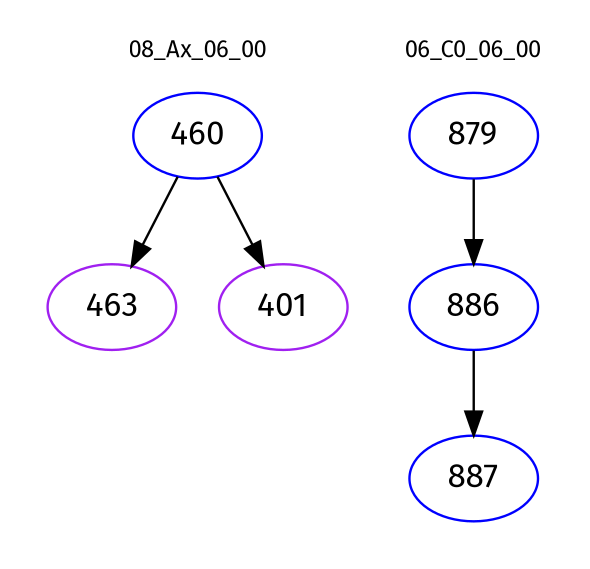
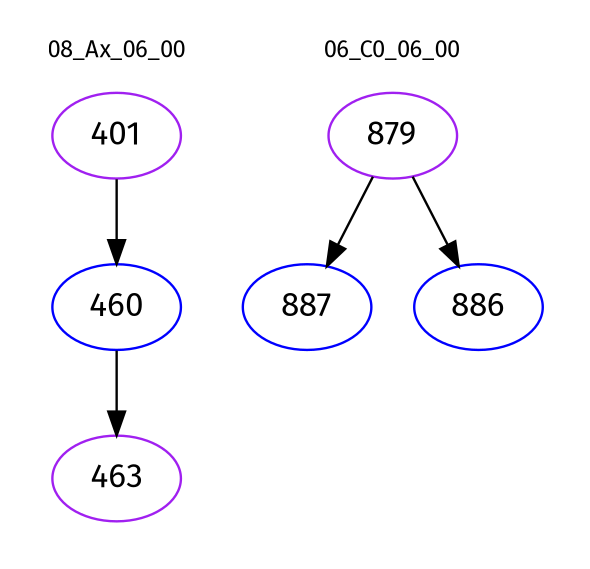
node "879": color blue -> purple
edge "460" -> "401": reversed
edge "886" -> "887": now "879" -> "887"
